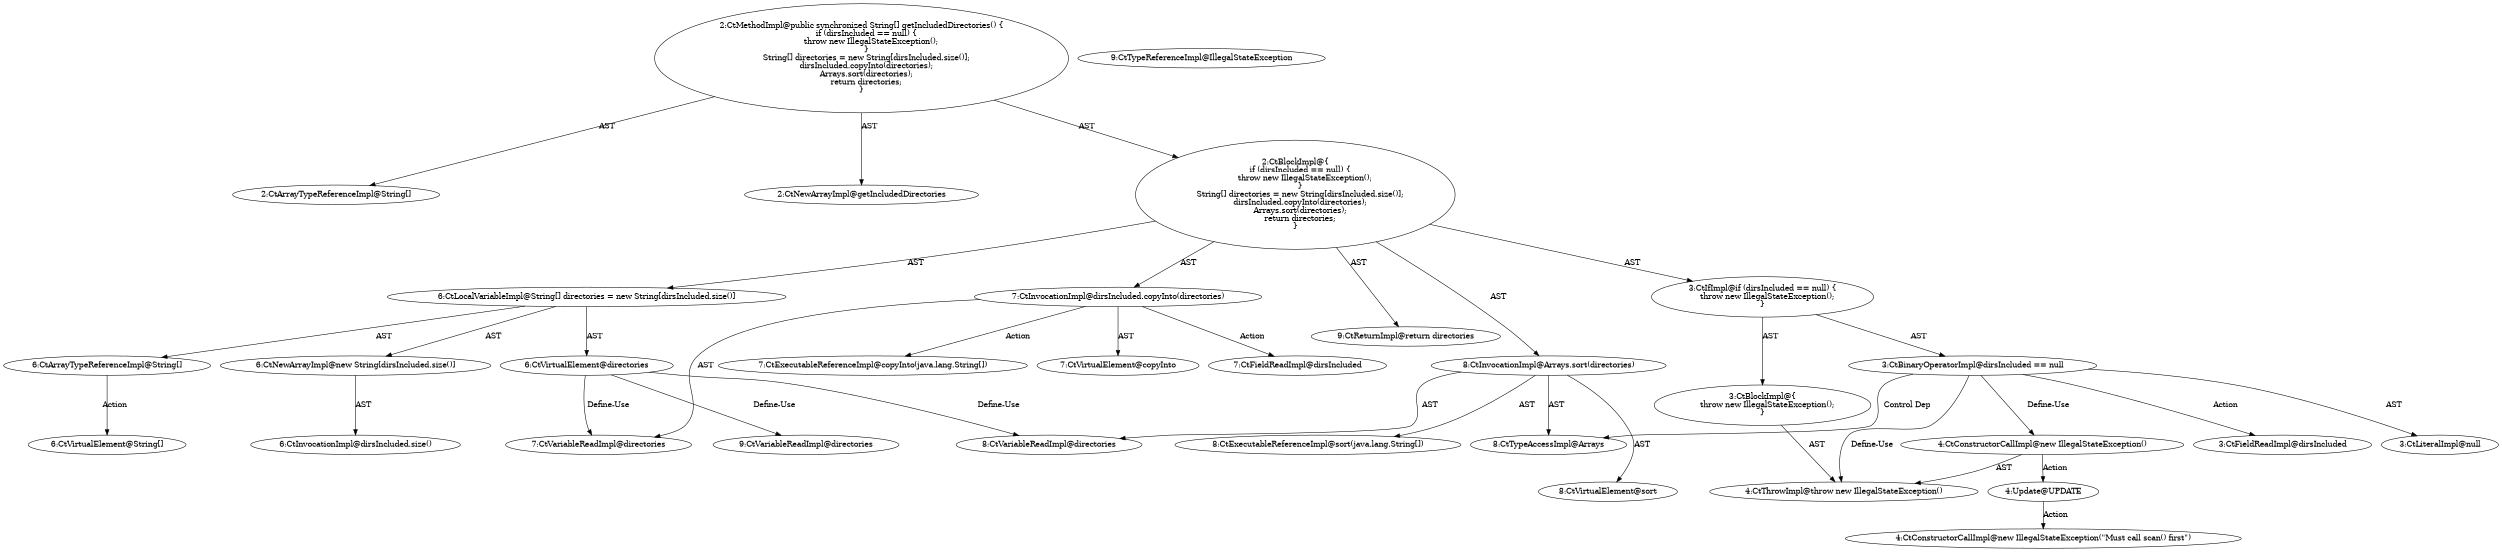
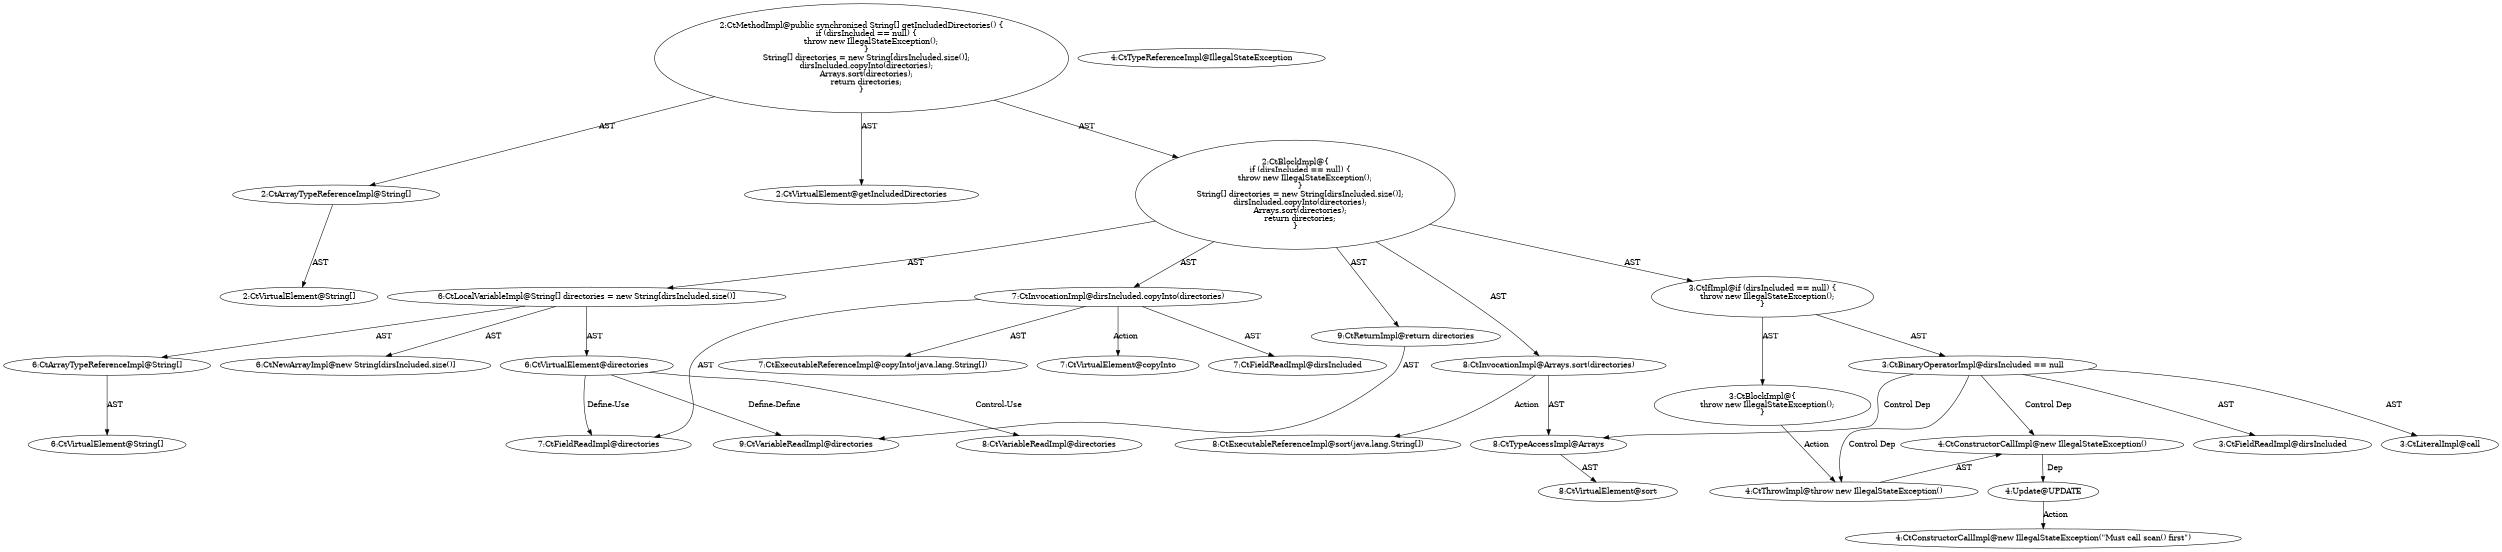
node "9:CtTypeReferenceImpl@IllegalStateException": label "9:CtTypeReferenceImpl@IllegalStateException" -> "4:CtTypeReferenceImpl@IllegalStateException"
node "2:CtNewArrayImpl@getIncludedDirectories": label "2:CtNewArrayImpl@getIncludedDirectories" -> "2:CtVirtualElement@getIncludedDirectories"
node "2:CtVirtualElement@String[]": added
edge "7:CtInvocationImpl@dirsIncluded.copyInto(directories)" -> "7:CtExecutableReferenceImpl@copyInto(java.lang.String[])": label "Action" -> "AST"
edge "7:CtInvocationImpl@dirsIncluded.copyInto(directories)" -> "7:CtVirtualElement@copyInto": label "AST" -> "Action"
edge "7:CtInvocationImpl@dirsIncluded.copyInto(directories)" -> "7:CtFieldReadImpl@dirsIncluded": label "Action" -> "AST"
edge "6:CtArrayTypeReferenceImpl@String[]" -> "6:CtVirtualElement@String[]": label "Action" -> "AST"
edge "6:CtVirtualElement@directories" -> "9:CtVariableReadImpl@directories": label "Define-Use" -> "Define-Define"
edge "6:CtVirtualElement@directories" -> "8:CtVariableReadImpl@directories": label "Define-Use" -> "Control-Use"
edge "8:CtInvocationImpl@Arrays.sort(directories)" -> "8:CtExecutableReferenceImpl@sort(java.lang.String[])": label "AST" -> "Action"
edge "3:CtBinaryOperatorImpl@dirsIncluded == null" -> "4:CtConstructorCallImpl@new IllegalStateException()": label "Define-Use" -> "Control Dep"
edge "3:CtBinaryOperatorImpl@dirsIncluded == null" -> "3:CtFieldReadImpl@dirsIncluded": label "Action" -> "AST"
edge "8:CtInvocationImpl@Arrays.sort(directories)" -> "8:CtVirtualElement@sort": now "8:CtTypeAccessImpl@Arrays" -> "8:CtVirtualElement@sort"
edge "9:CtReturnImpl@return directories" -> "9:CtVariableReadImpl@directories": added, label "AST"
edge "8:CtInvocationImpl@Arrays.sort(directories)" -> "8:CtVariableReadImpl@directories": removed, label "AST"
node "6:CtInvocationImpl@dirsIncluded.size()": removed
node "7:CtVariableReadImpl@directories": label "7:CtVariableReadImpl@directories" -> "7:CtFieldReadImpl@directories"
edge "3:CtBlockImpl@{ throw new IllegalStateException(); }" -> "4:CtThrowImpl@throw new IllegalStateException()": label "AST" -> "Action"
edge "3:CtBinaryOperatorImpl@dirsIncluded == null" -> "4:CtThrowImpl@throw new IllegalStateException()": label "Define-Use" -> "Control Dep"
node "3:CtLiteralImpl@null": label "3:CtLiteralImpl@null" -> "3:CtLiteralImpl@call"
edge "4:CtConstructorCallImpl@new IllegalStateException()" -> "4:Update@UPDATE": label "Action" -> "Dep"
edge "4:CtConstructorCallImpl@new IllegalStateException()" -> "4:CtThrowImpl@throw new IllegalStateException()": reversed
